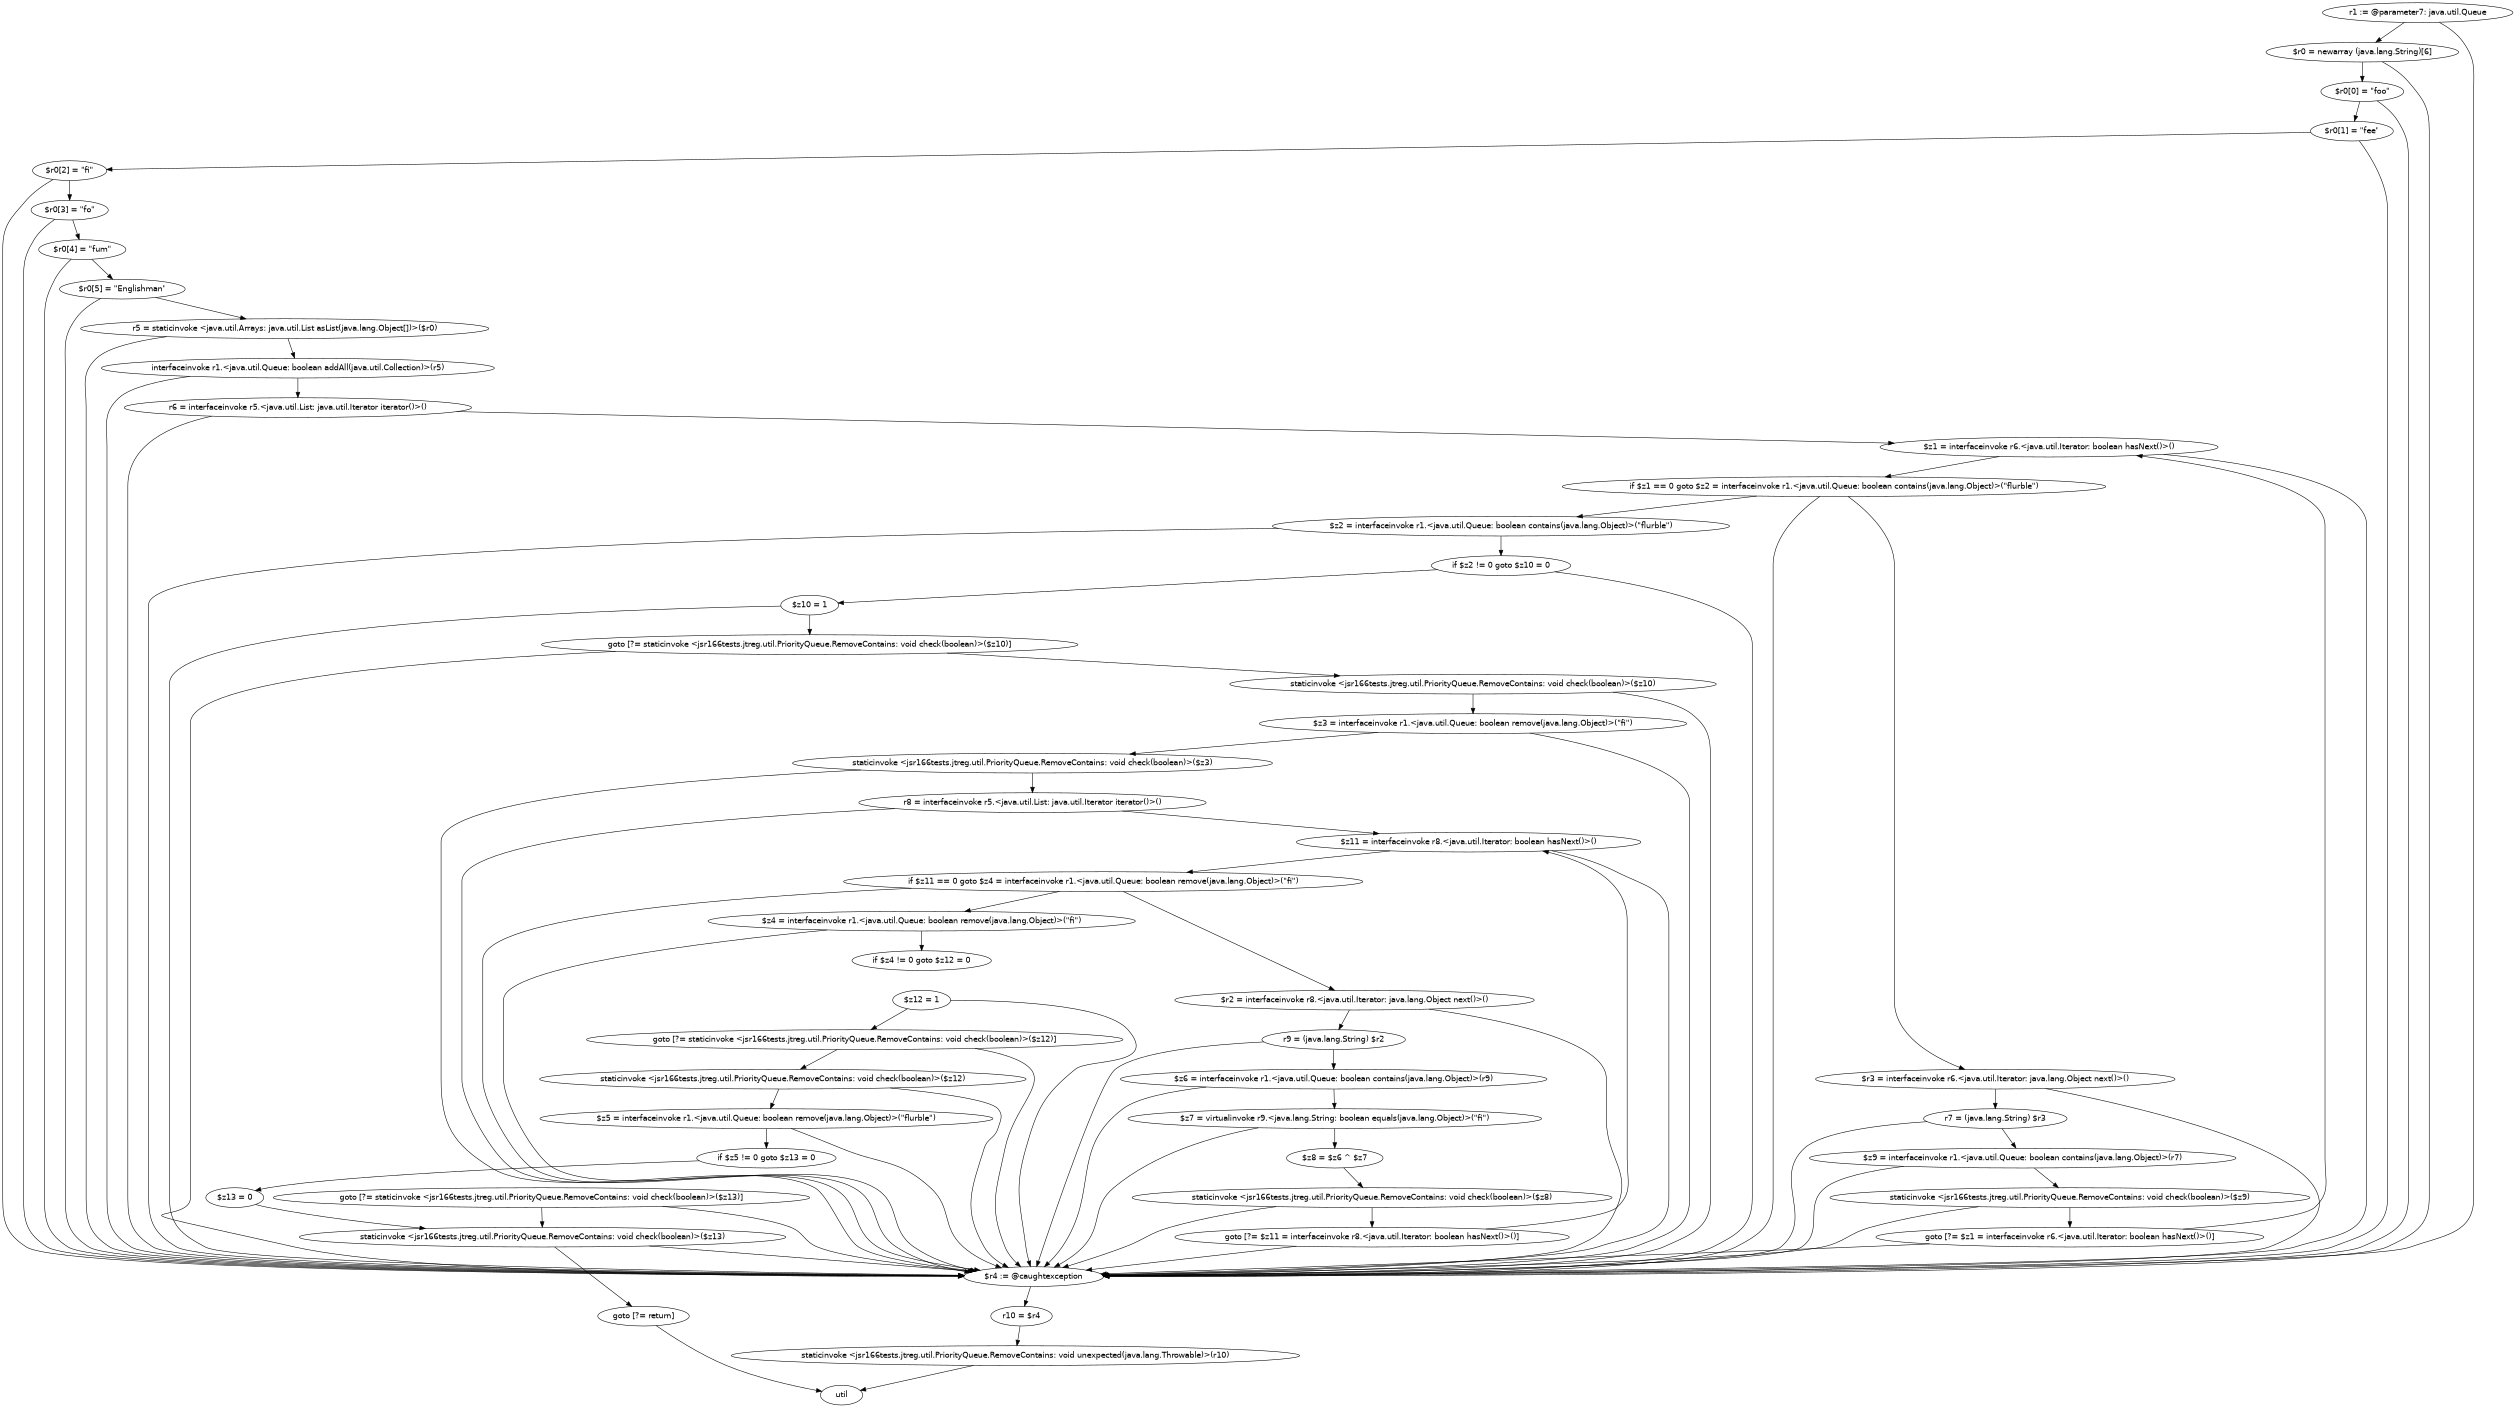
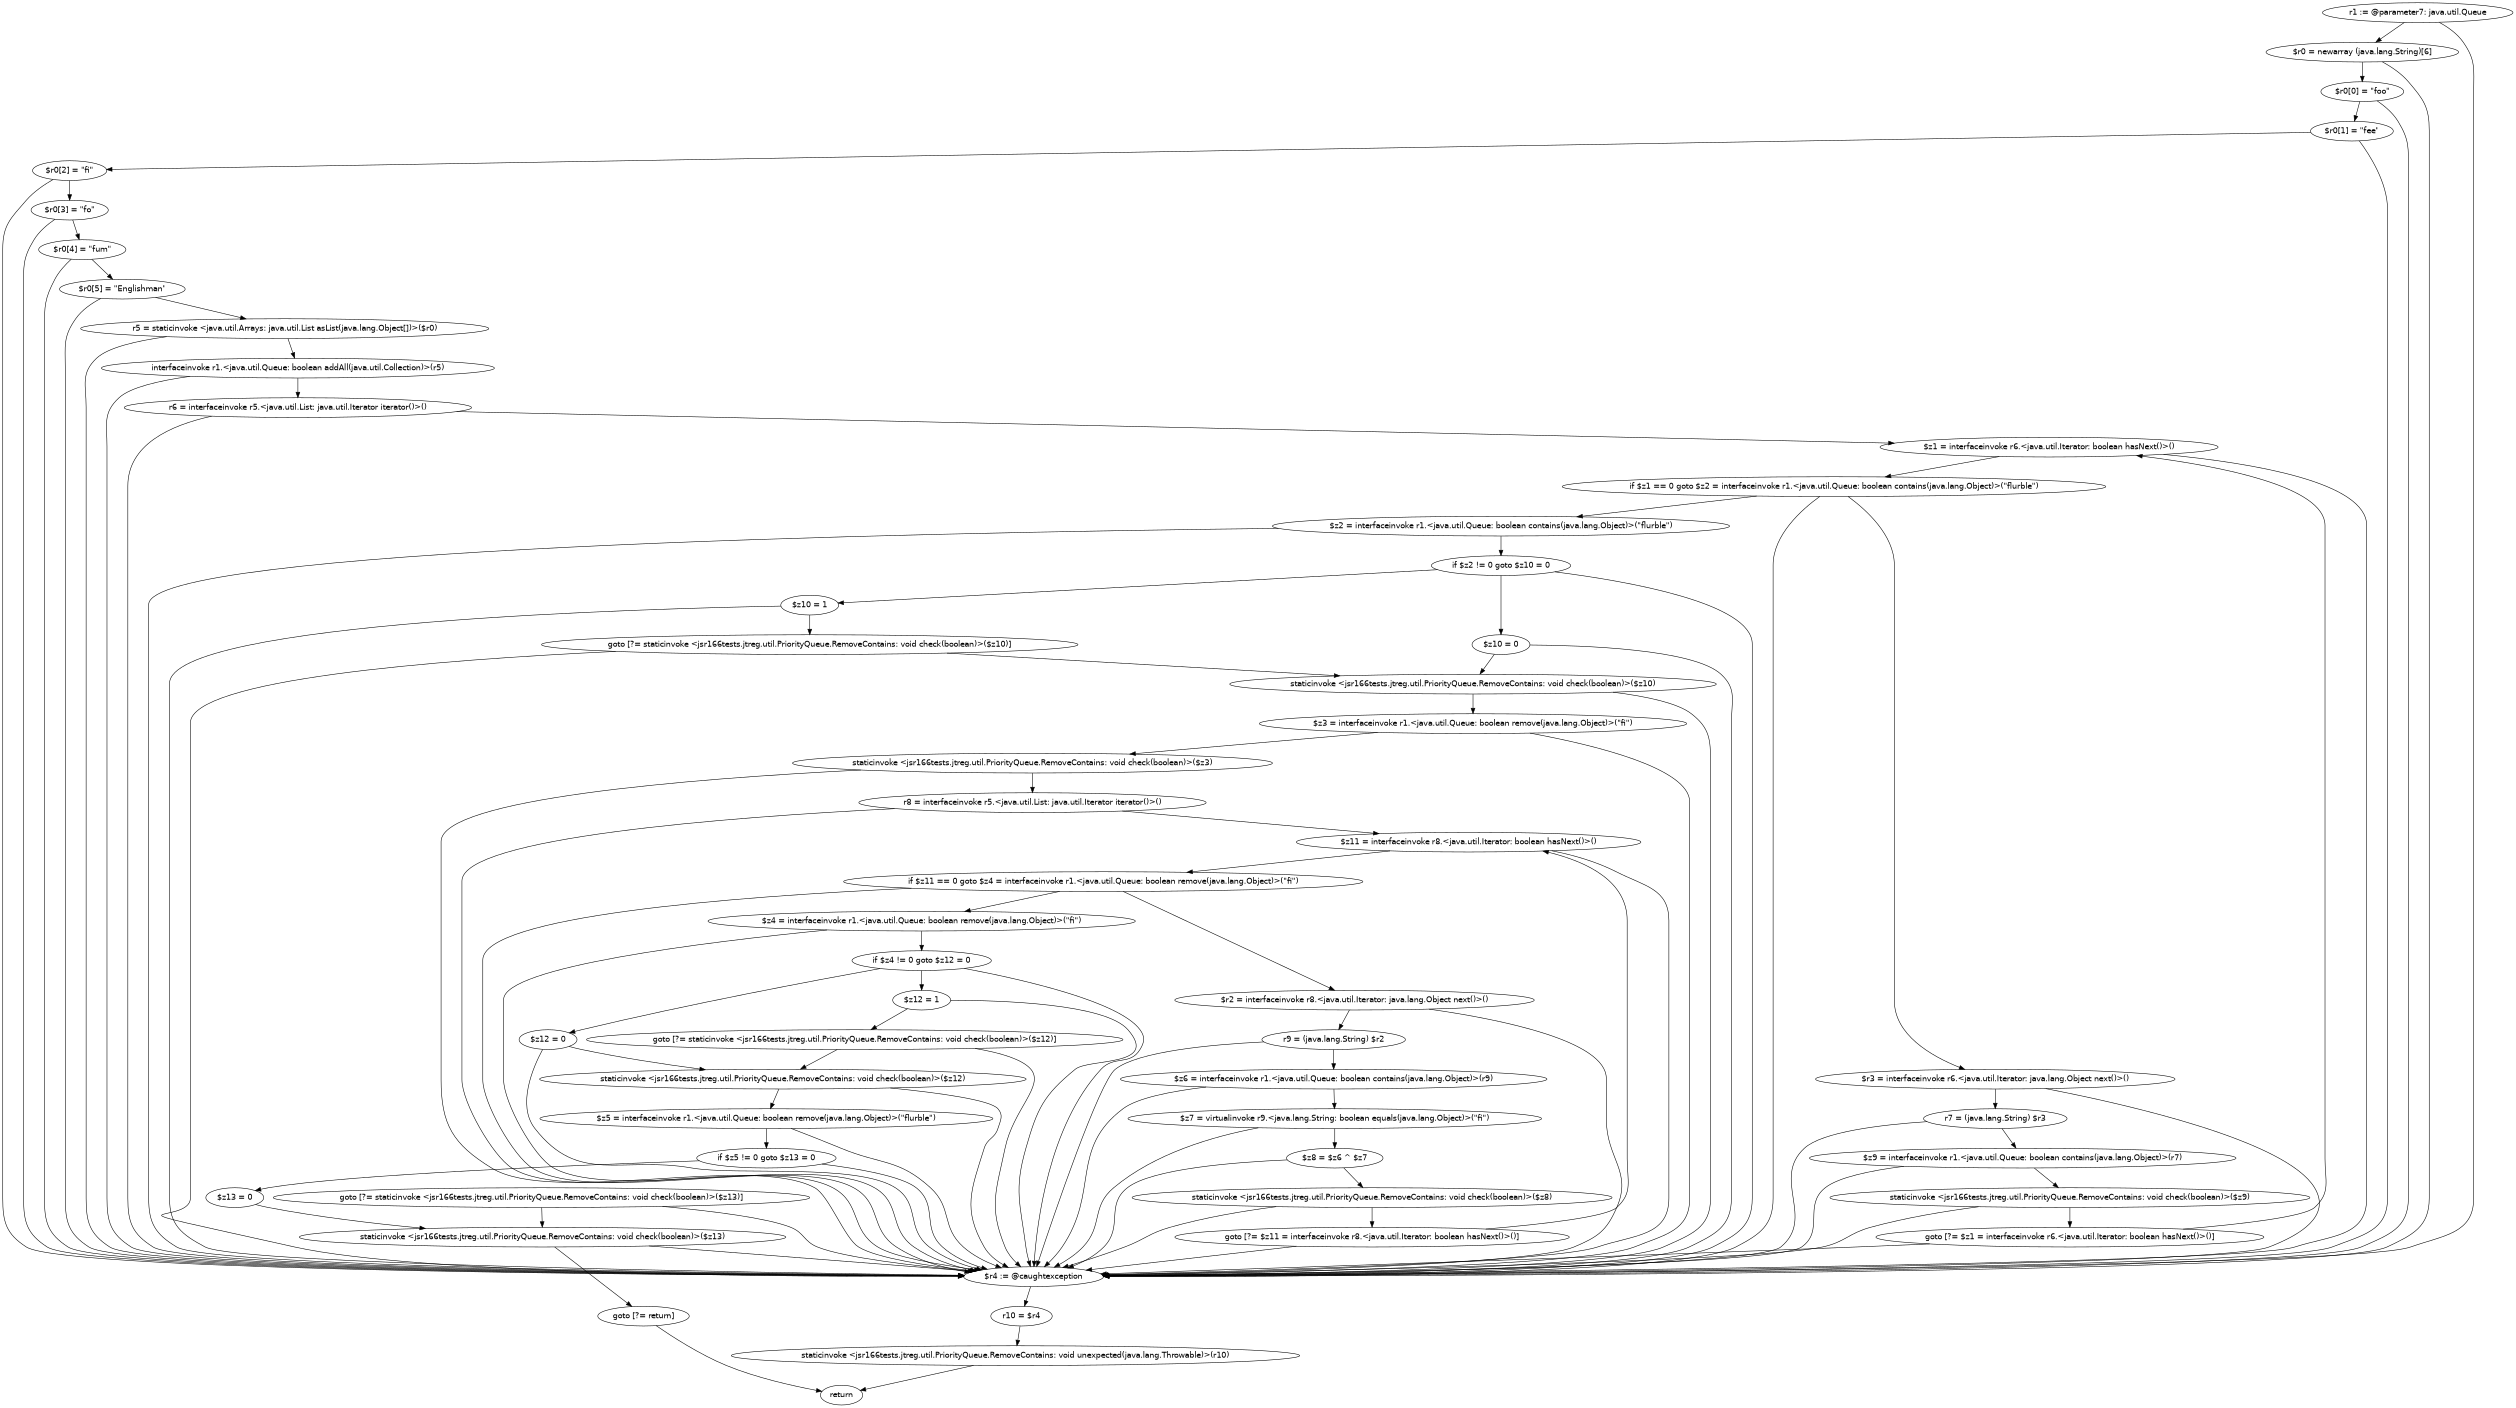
node "$z10 = 0": added
edge "if $z4 != 0 goto $z12 = 0" -> "$z12 = 1": added
node "$z12 = 0": added
edge "if $z4 != 0 goto $z12 = 0" -> "$r4 := @caughtexception": added
edge "$z8 = $z6 ^ $z7" -> "$r4 := @caughtexception": added
edge "if $z5 != 0 goto $z13 = 0" -> "$r4 := @caughtexception": added
node "util": label "util" -> "return"
